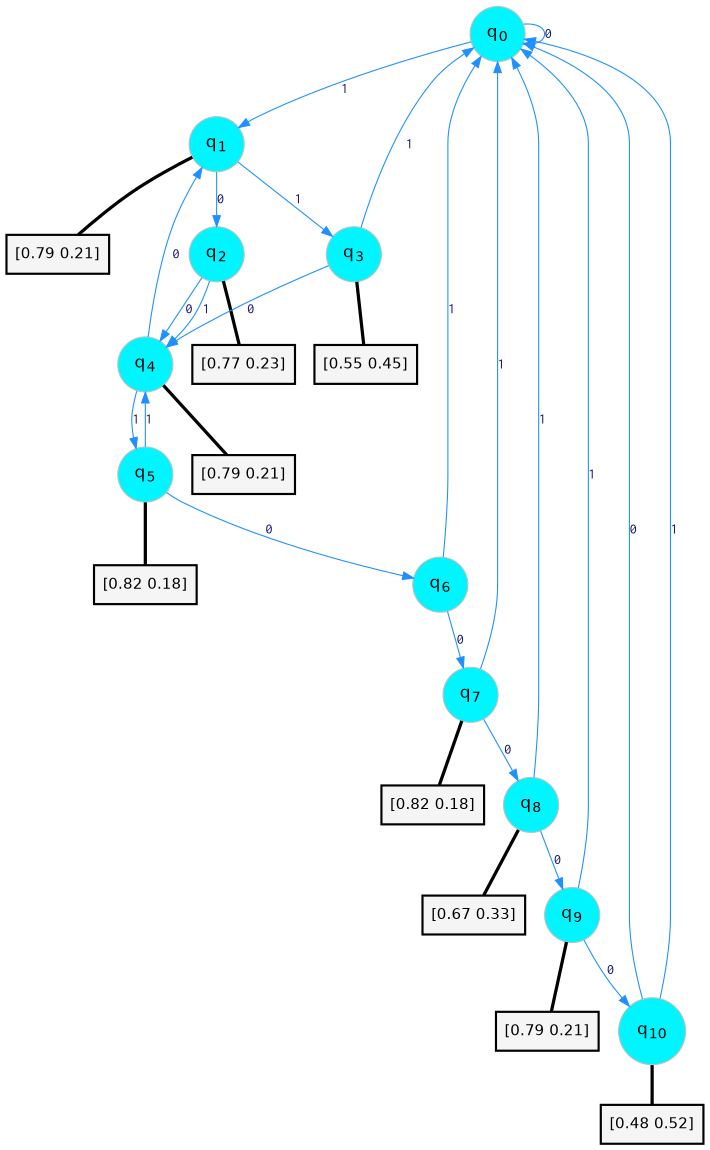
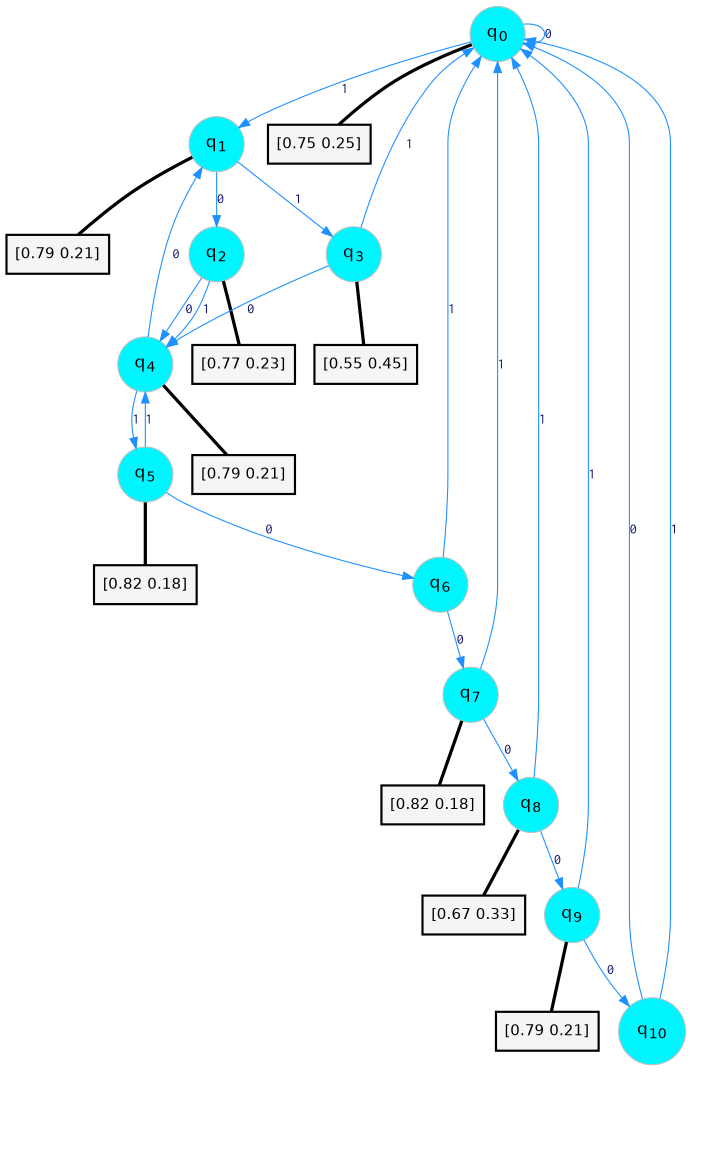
node "[0.75 0.25]": added
node "[0.48 0.52]": removed
